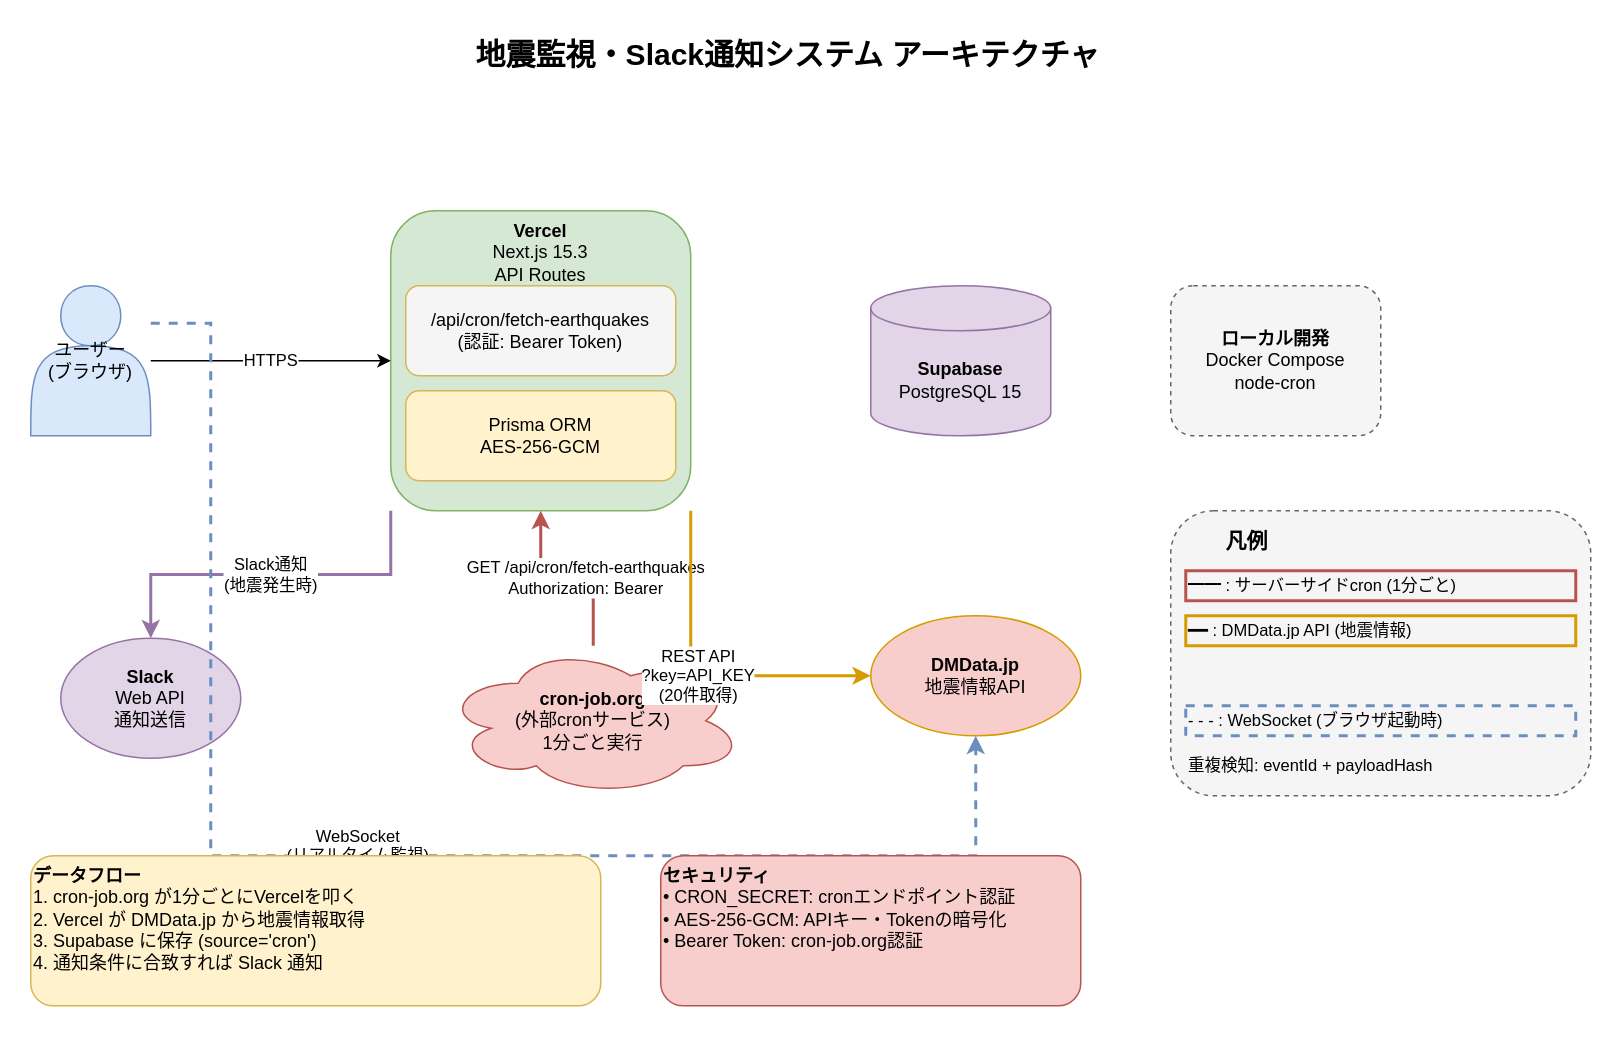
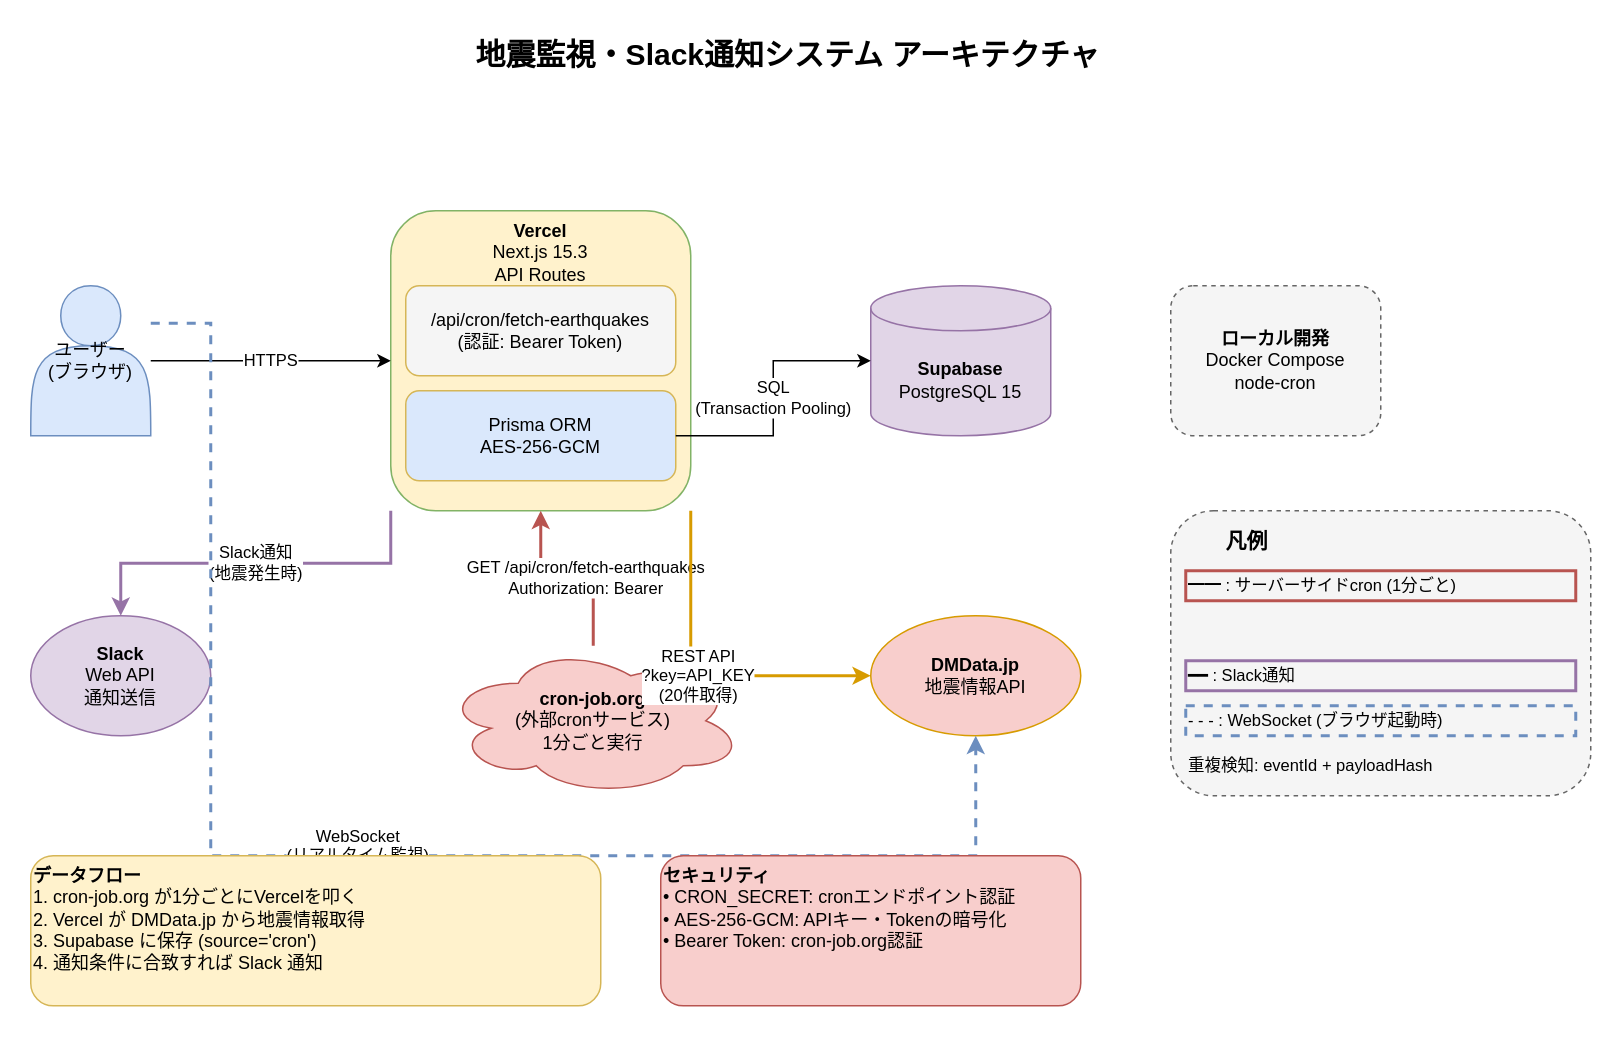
node "Vercel Next.js 15.3 API Routes React 19": fillcolor #d5e8d4 -> #fff2cc
edge "Prisma ORM AES-256-GCM" -> "Supabase PostgreSQL 15": added, label "SQL (Transaction Pooling)"
node "Prisma ORM AES-256-GCM": fillcolor #fff2cc -> #dae8fc
node "━━ : DMData.jp API (地震情報)": removed
node "━━ : Slack通知": added
node "Slack Web API 通知送信": moved (151, 698) -> (121, 676)
